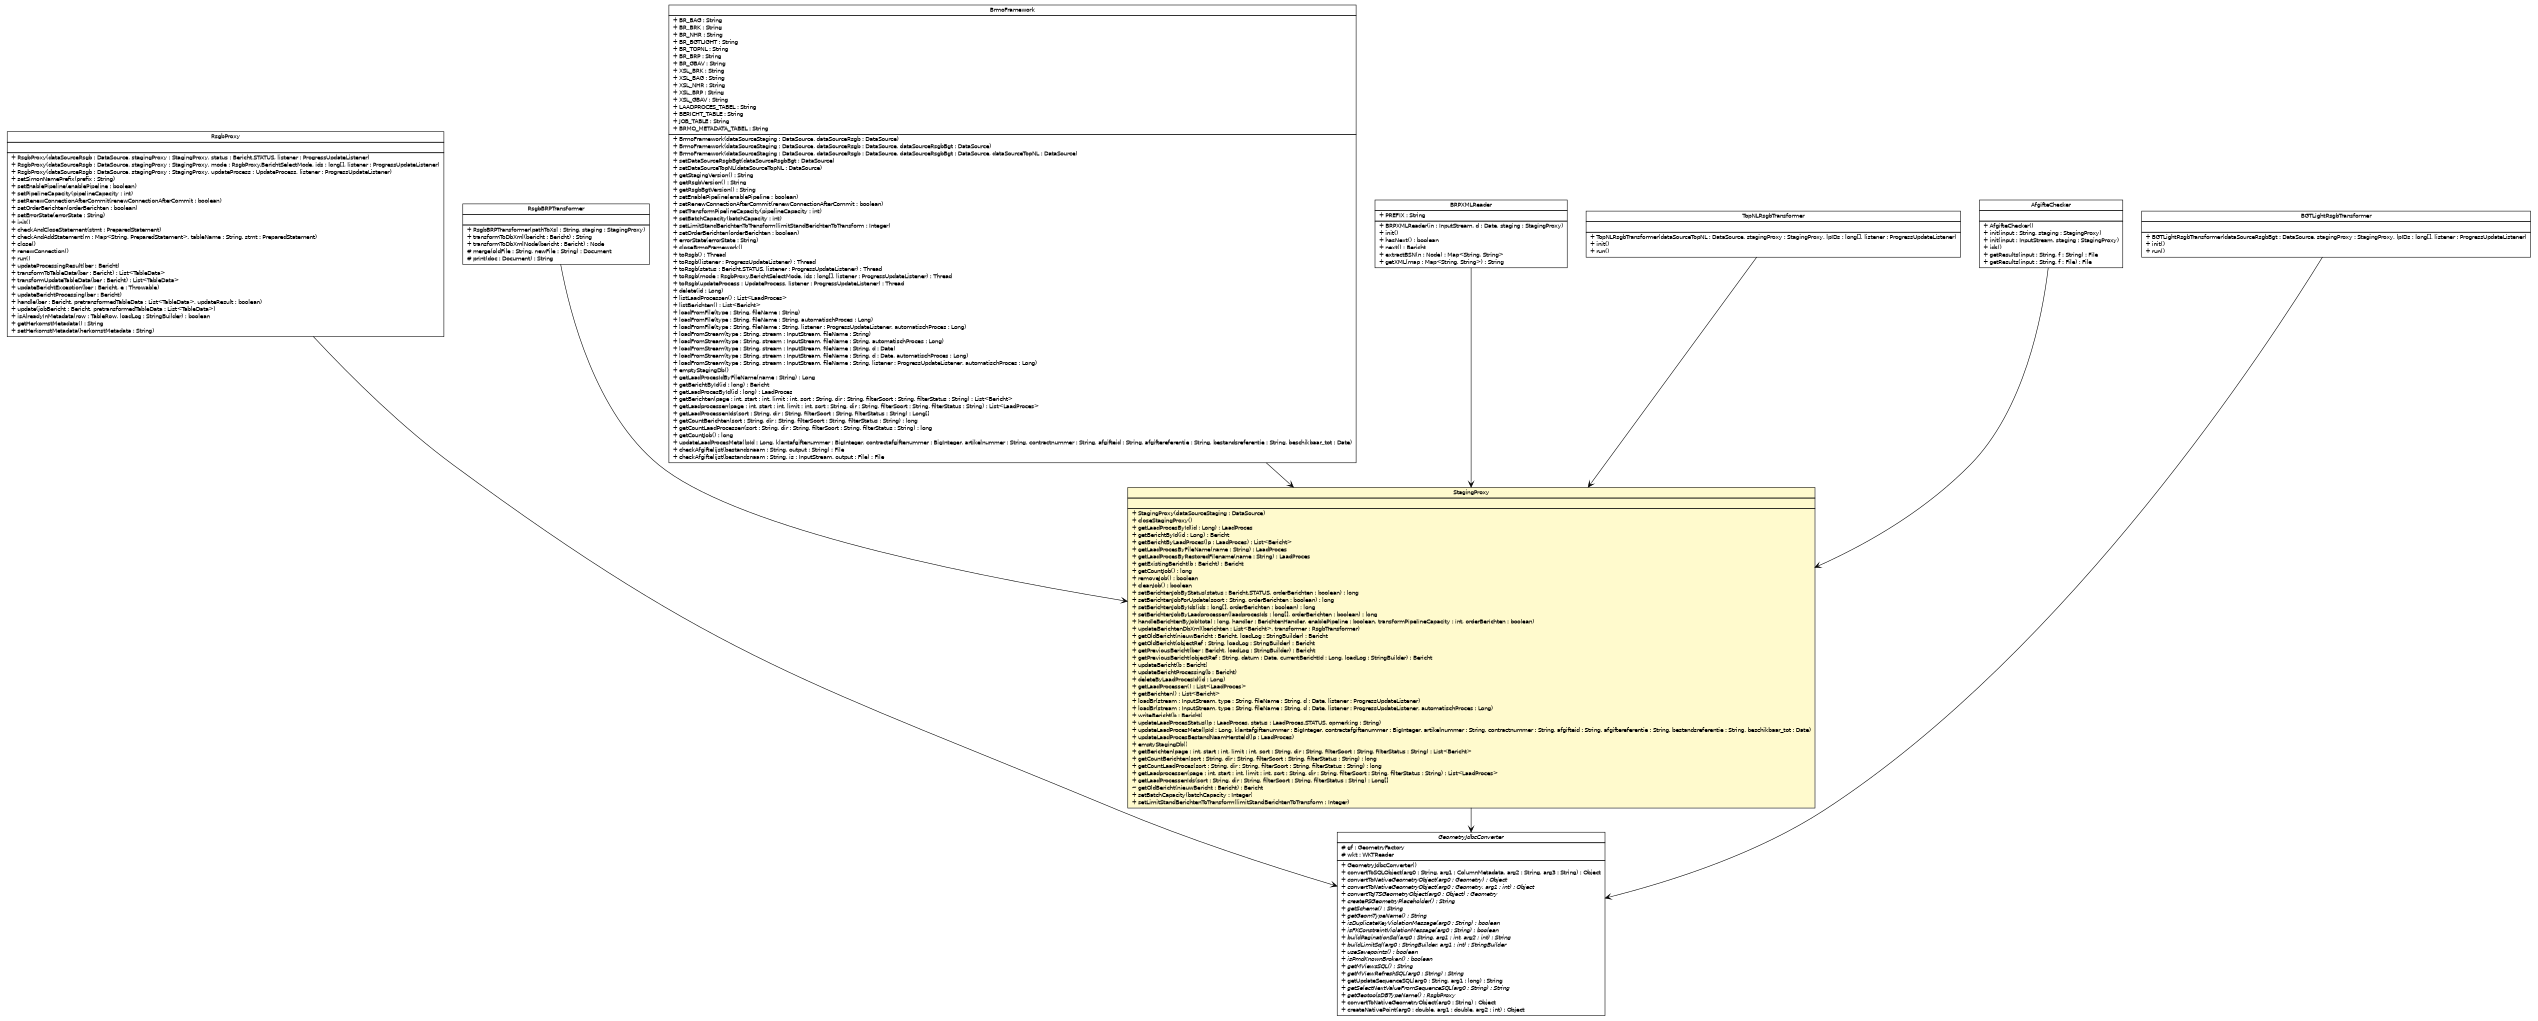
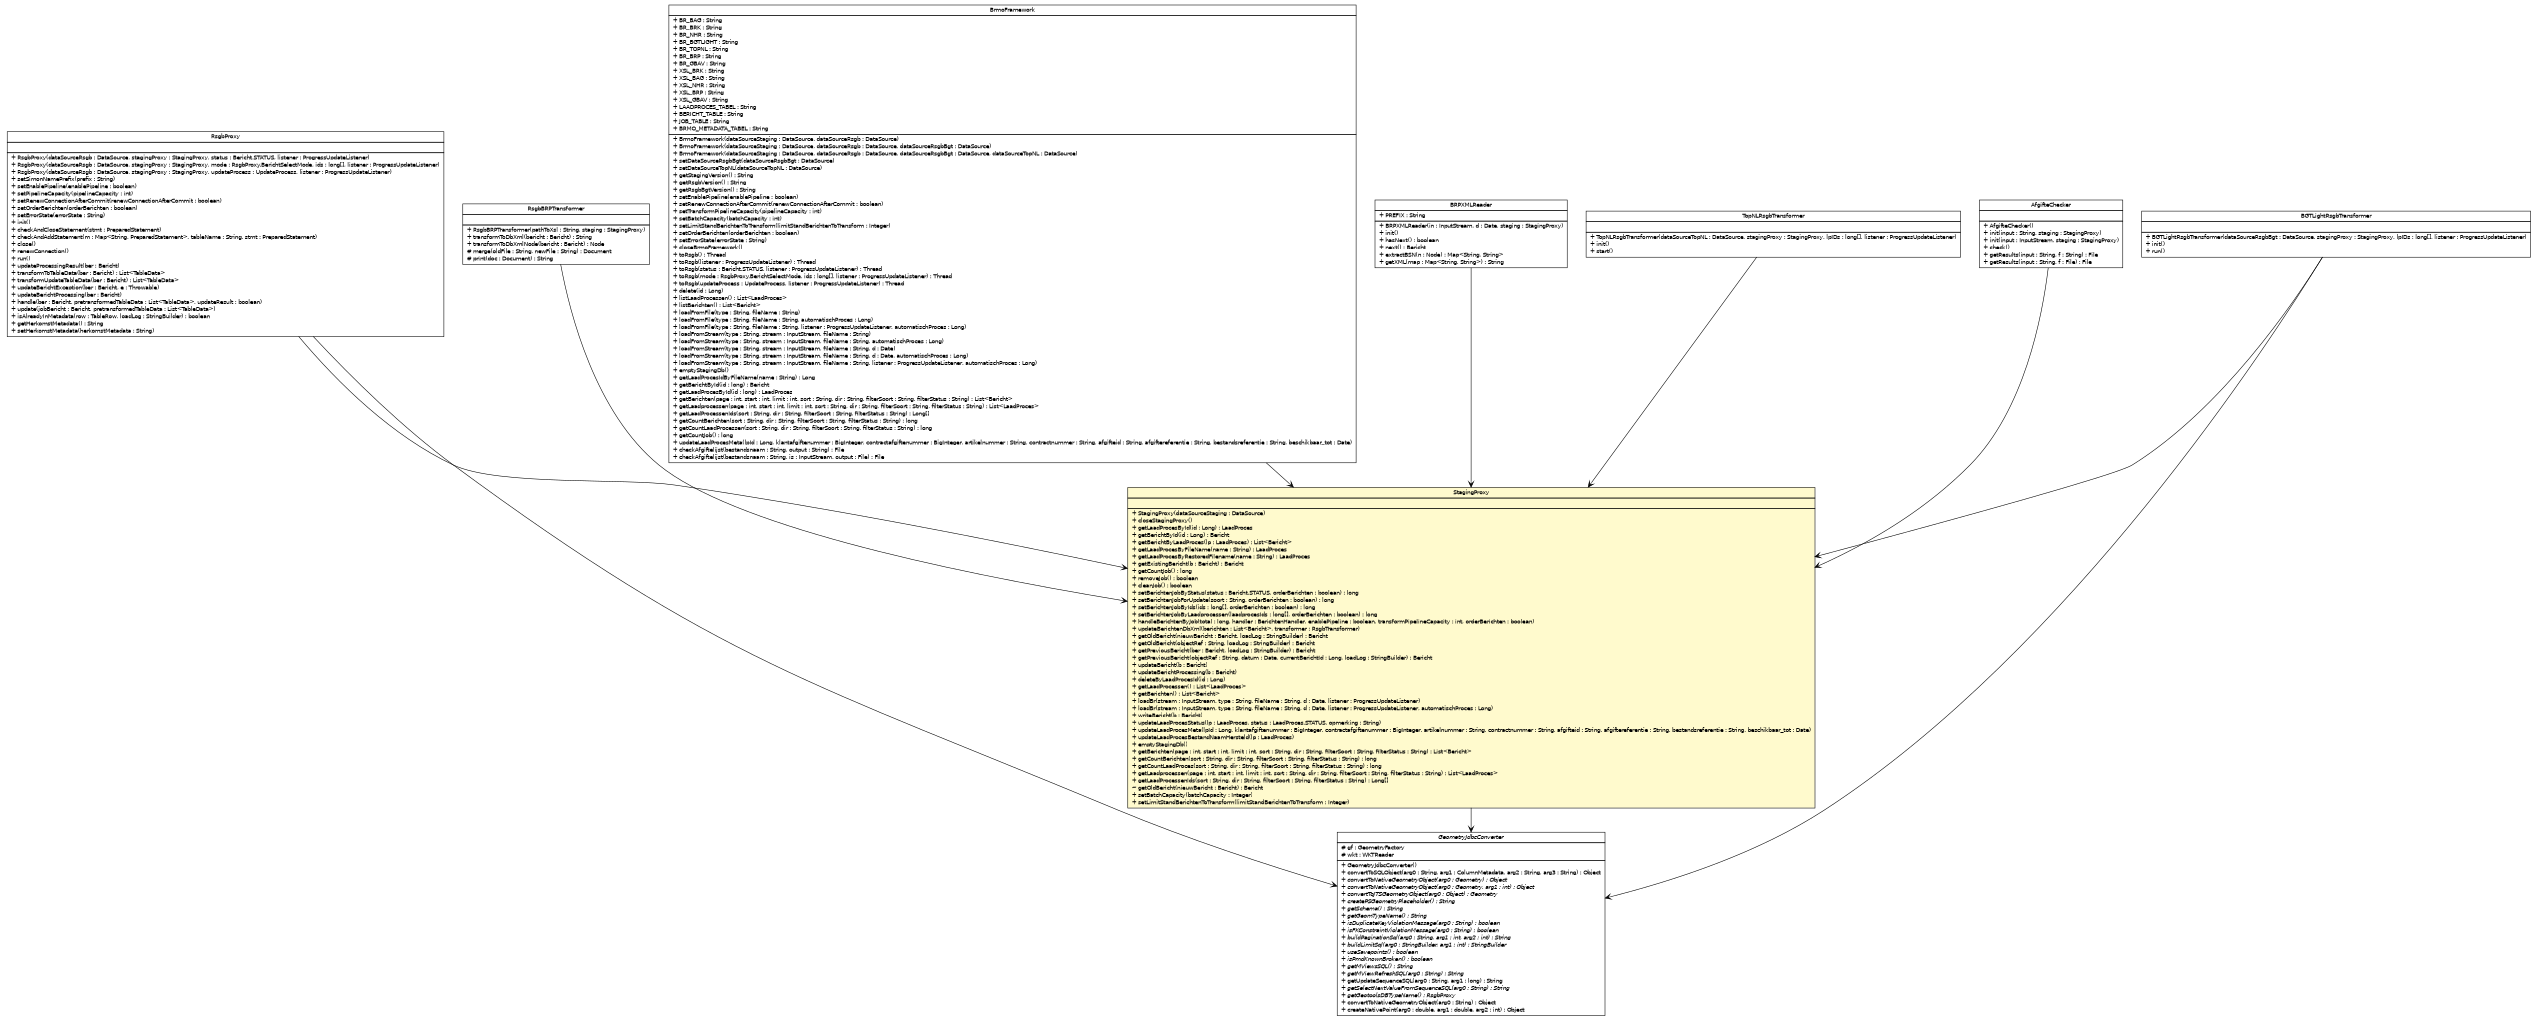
node "BrmoFramework": text "+ errorState(errorState : String)" -> "+ setErrorState(errorState : String)"
node "AfgifteChecker": text "+ ids()" -> "+ check()"
node "TopNLRsgbTransformer": text "+ run()" -> "+ start()"
edge "BGTLightRsgbTransformer" -> "StagingProxy": added
edge "RsgbProxy" -> "StagingProxy": added
